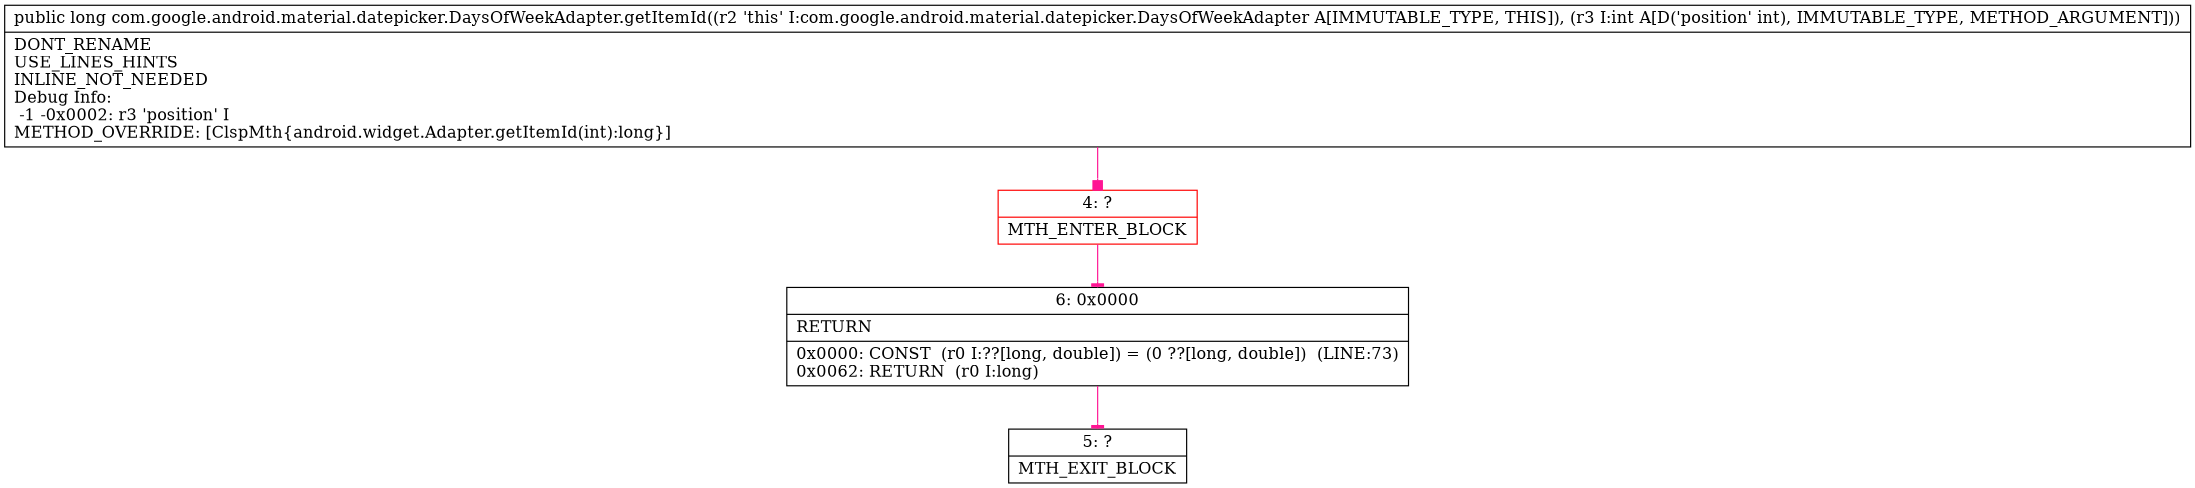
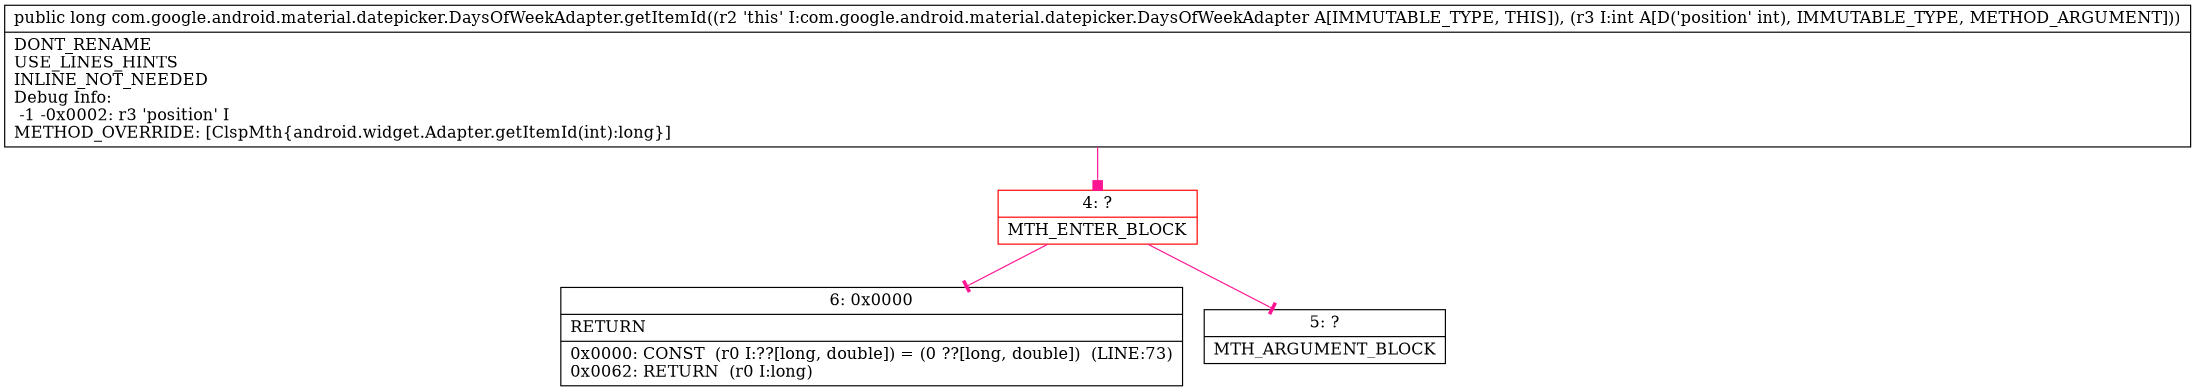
edge "6: 0x0000" -> "5: ?": now "4: ?" -> "5: ?"
node "5: ?": text "MTH_EXIT_BLOCK" -> "MTH_ARGUMENT_BLOCK"
